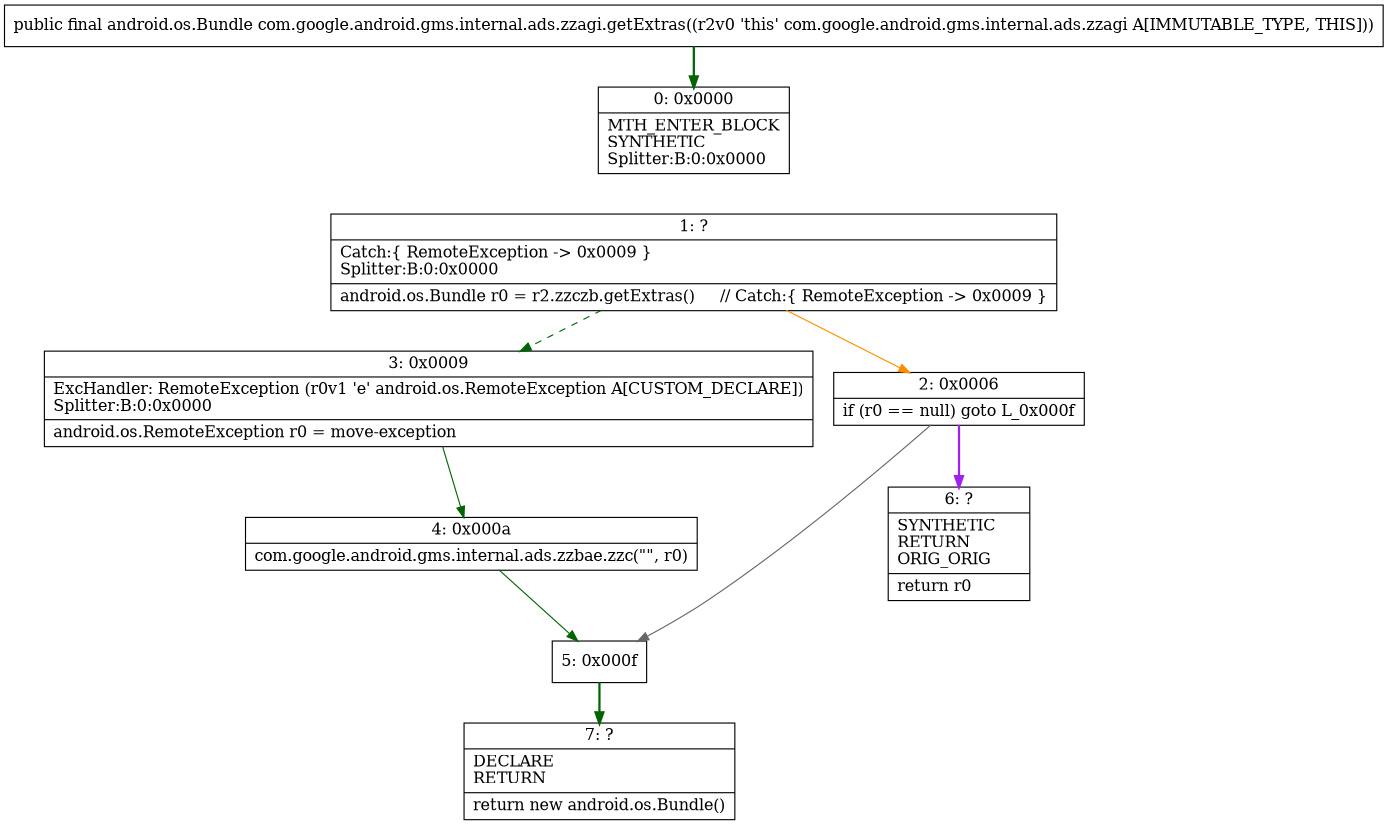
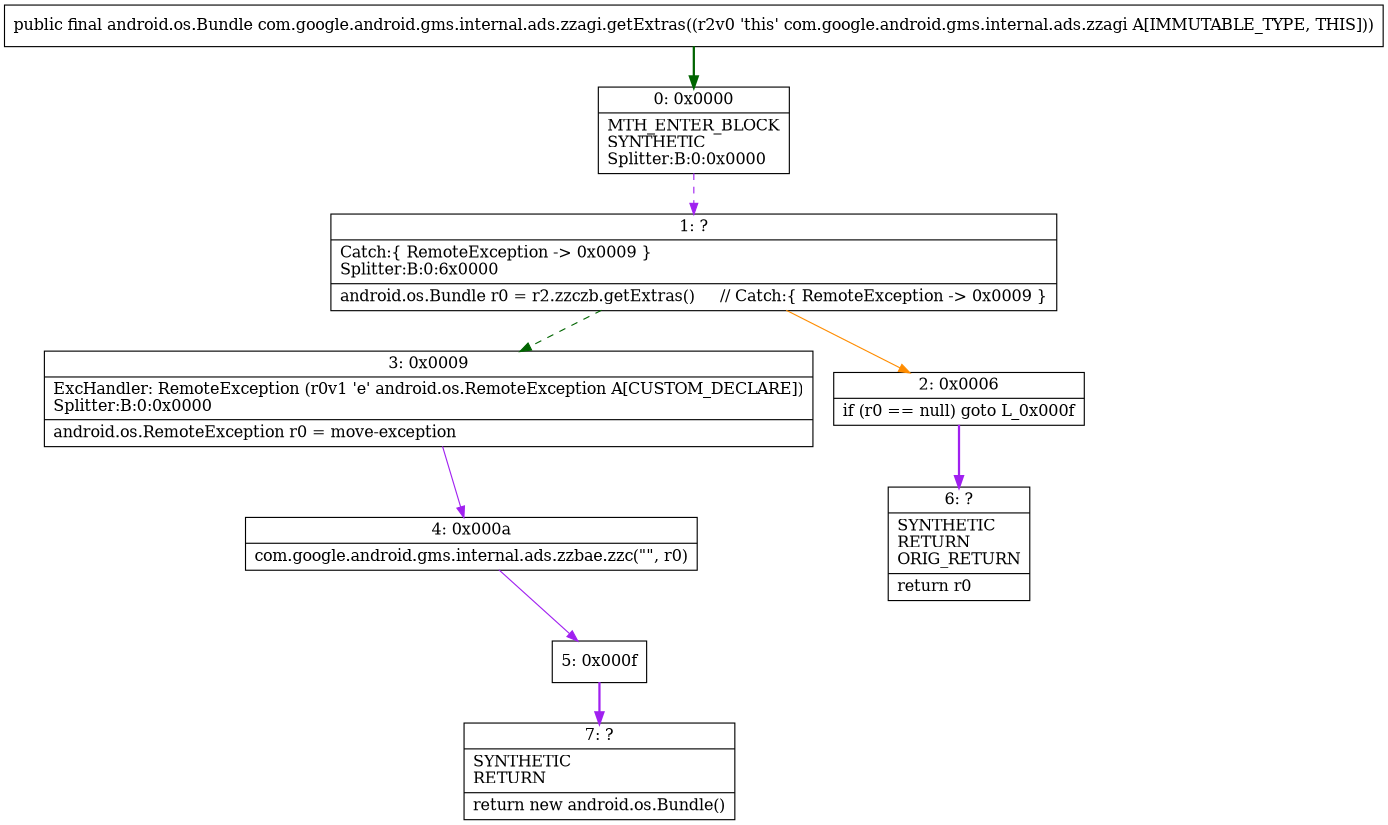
edge "0: 0x0000" -> "1: ?": added
node "1: ?": text "Splitter:B:0:0x0000" -> "Splitter:B:0:6x0000"
edge "3: 0x0009" -> "4: 0x000a": color darkgreen -> purple
edge "2: 0x0006" -> "5: 0x000f": removed
node "6: ?": text "ORIG_ORIG" -> "ORIG_RETURN"
edge "4: 0x000a" -> "5: 0x000f": color darkgreen -> purple
edge "5: 0x000f" -> "7: ?": color darkgreen -> purple
node "7: ?": text "DECLARE" -> "SYNTHETIC"
